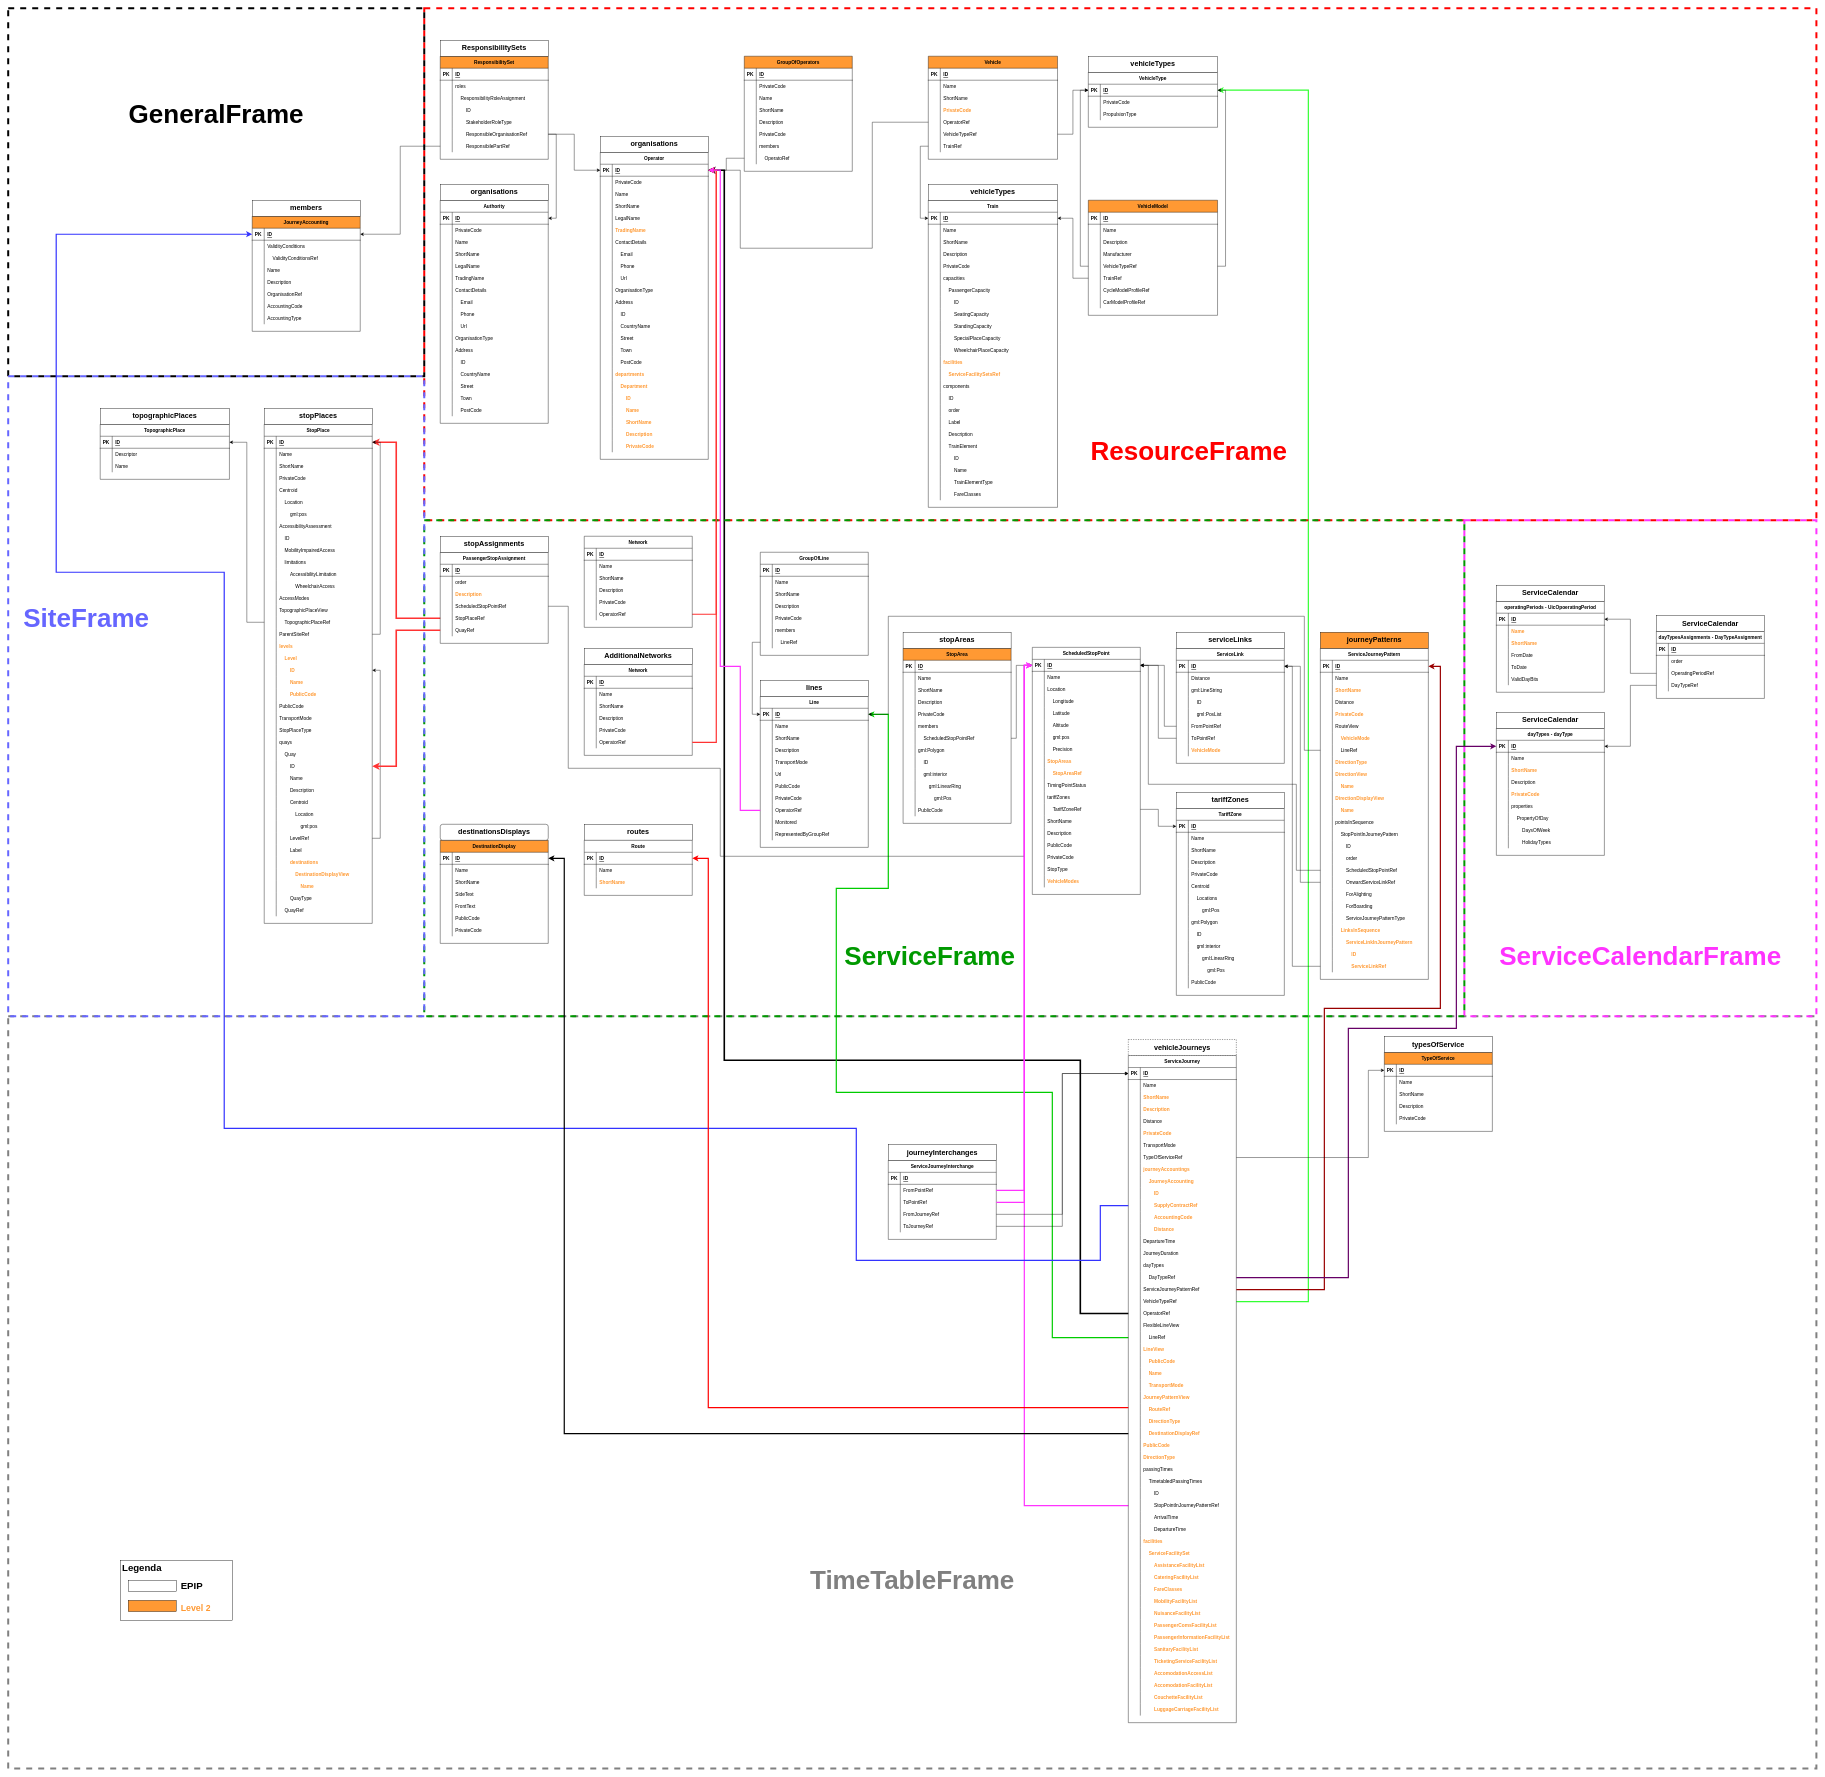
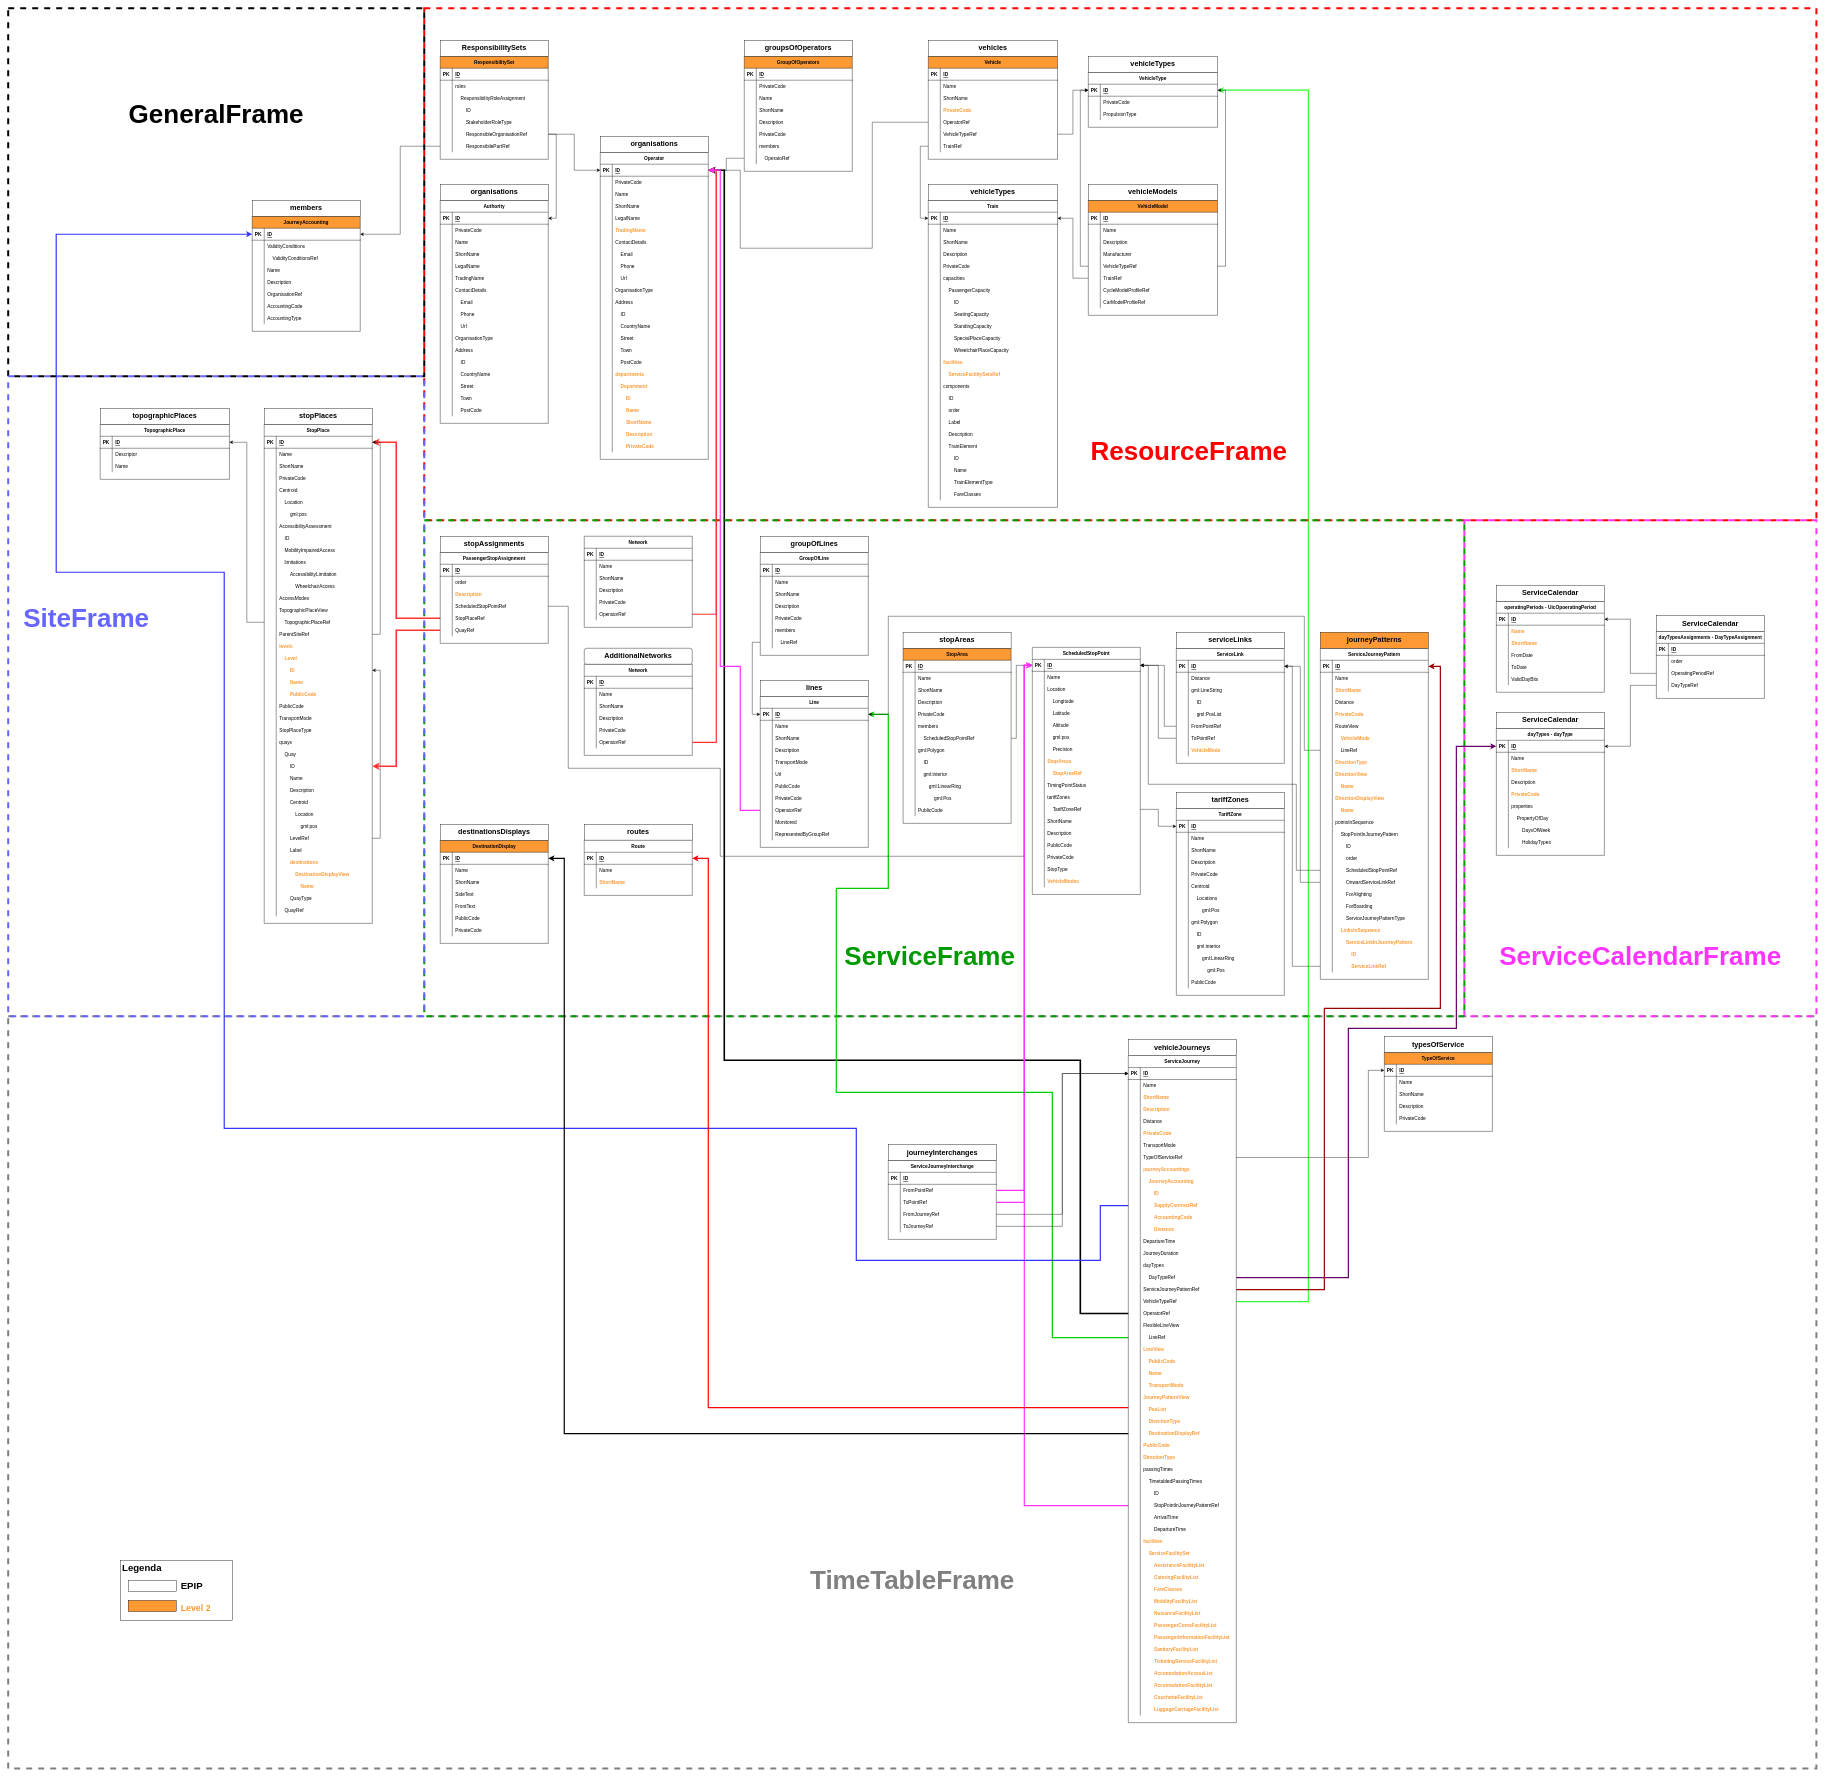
node "groupsOfOperators": added
node "vehicles": added
node "vehicleModels": added
node "groupOfLines": added
node "AdditionalNetworks": shape rectangle -> rounded rectangle
node "destinationsDisplays": shape rounded rectangle -> rectangle
node "vehicleJourneys": style dashed -> solid
node "RouteRef": label "RouteRef" -> "PosList"
